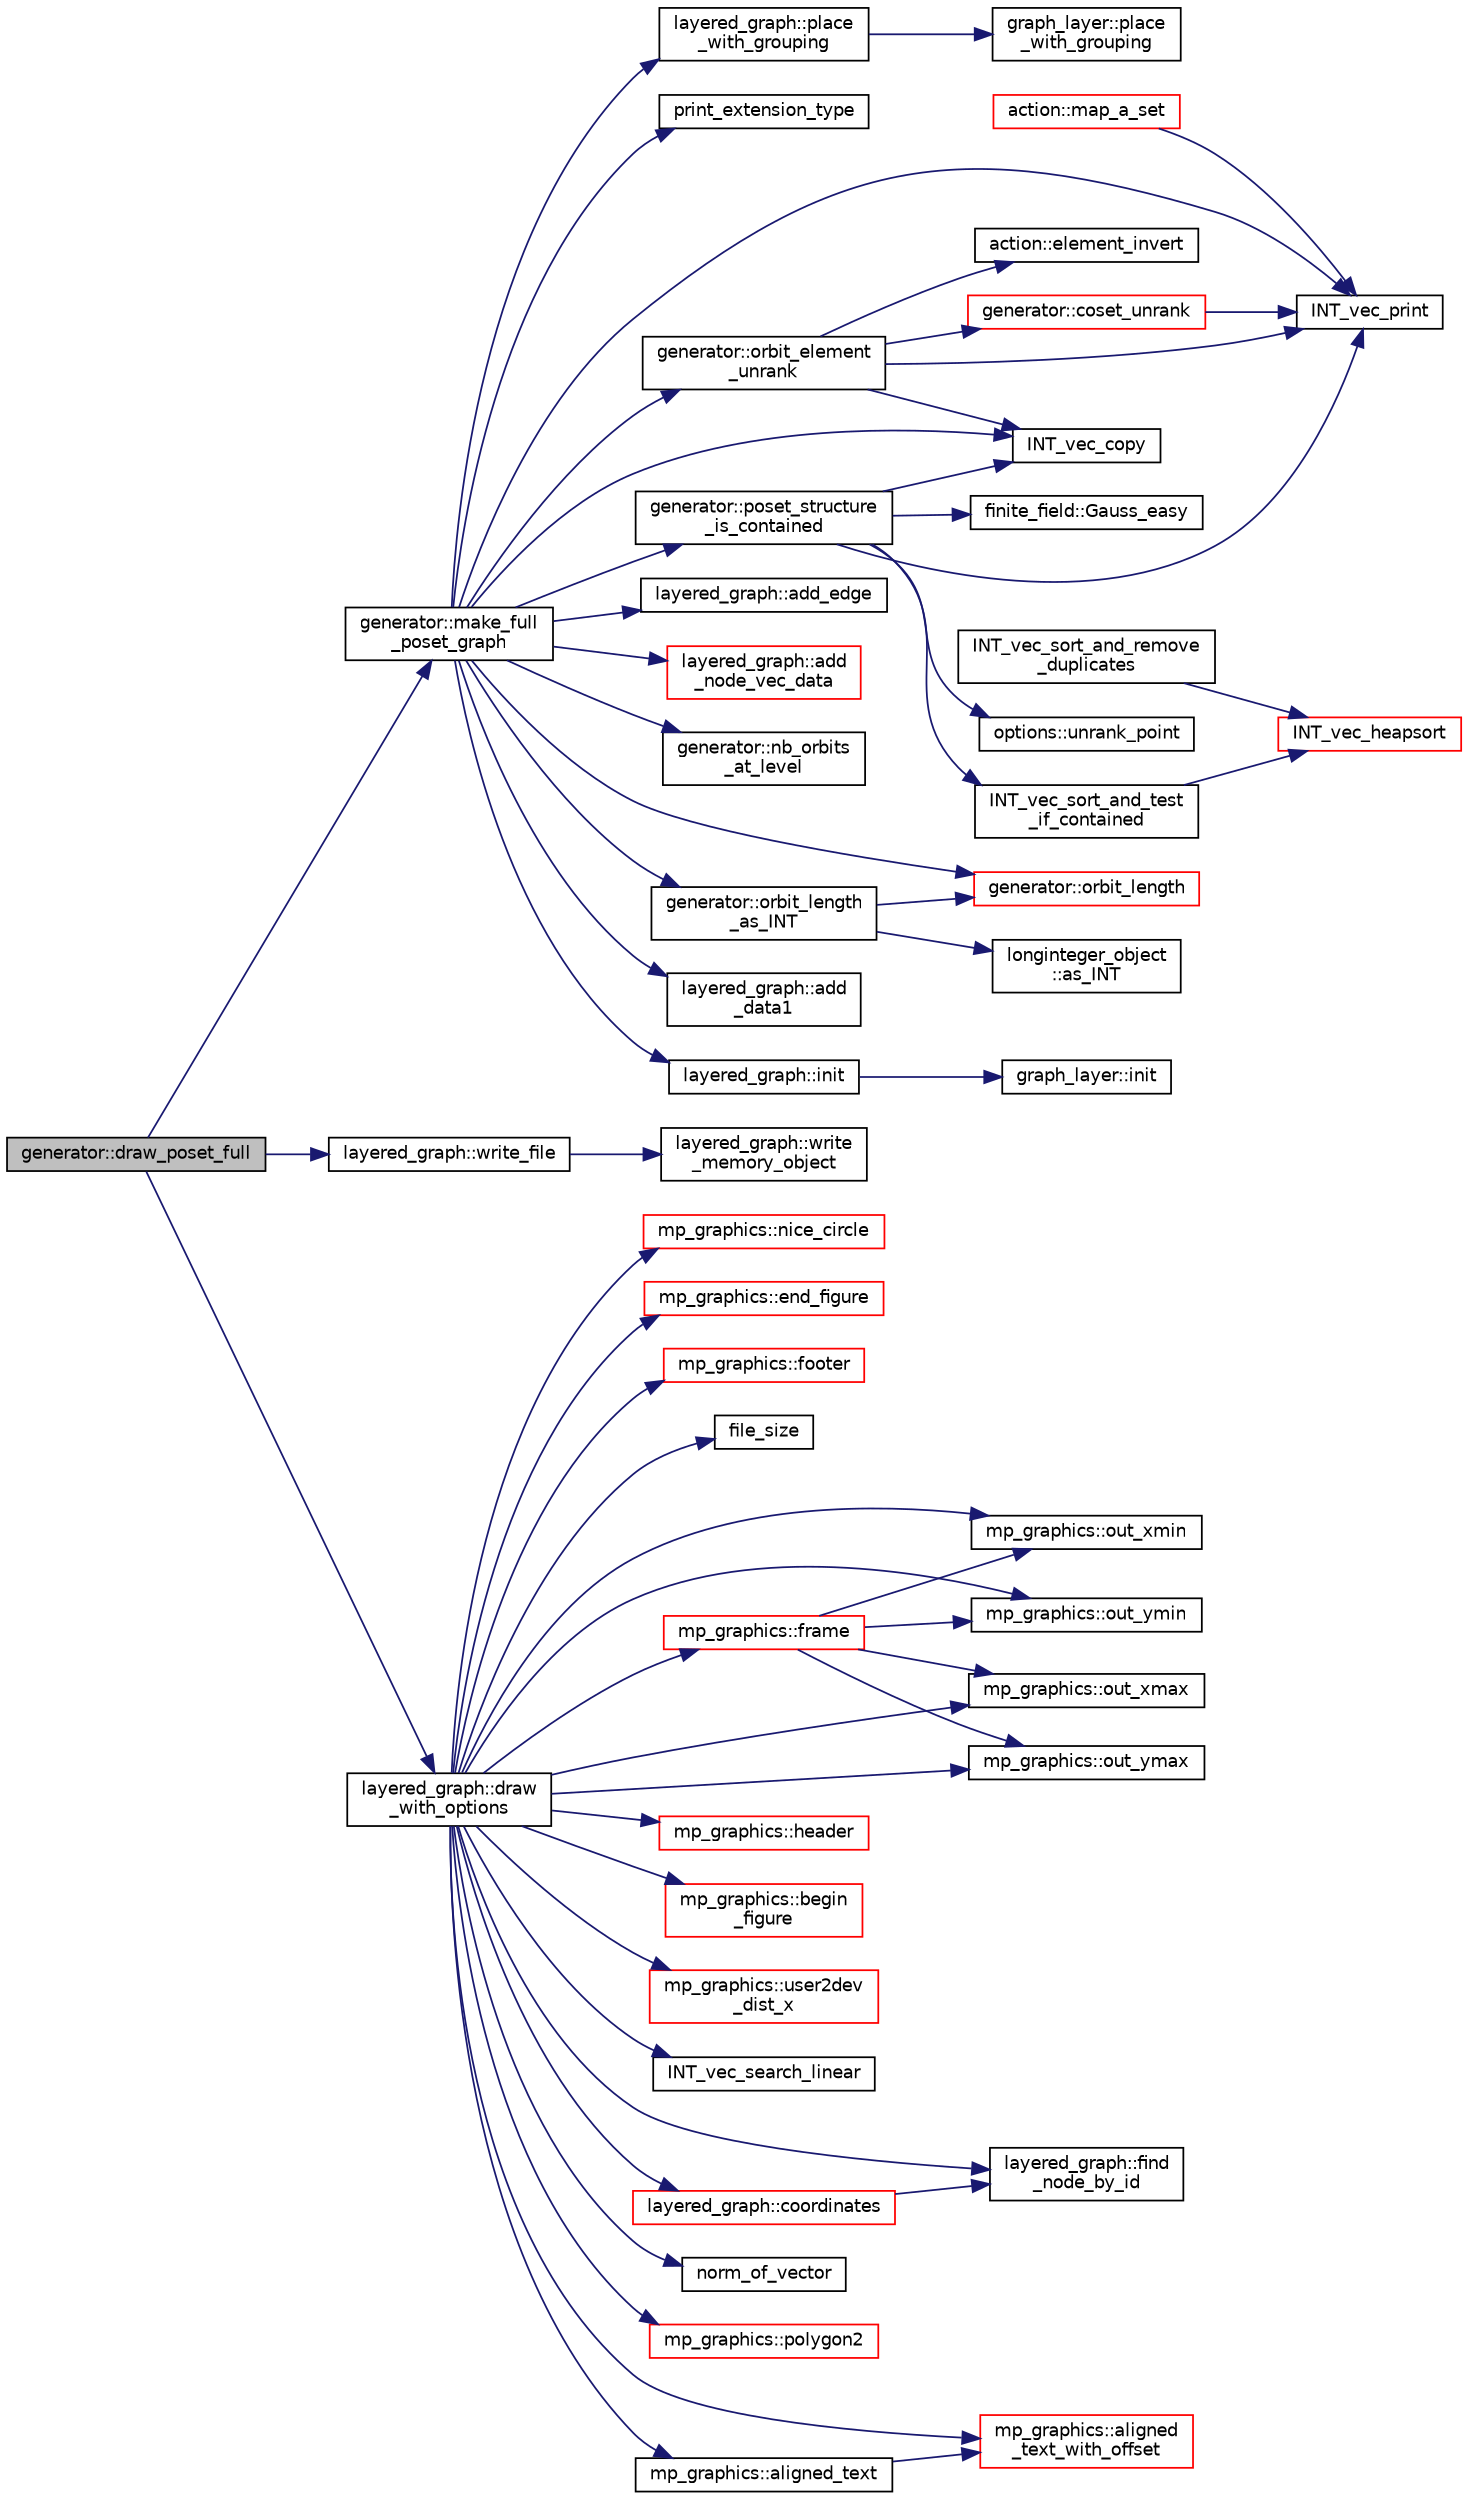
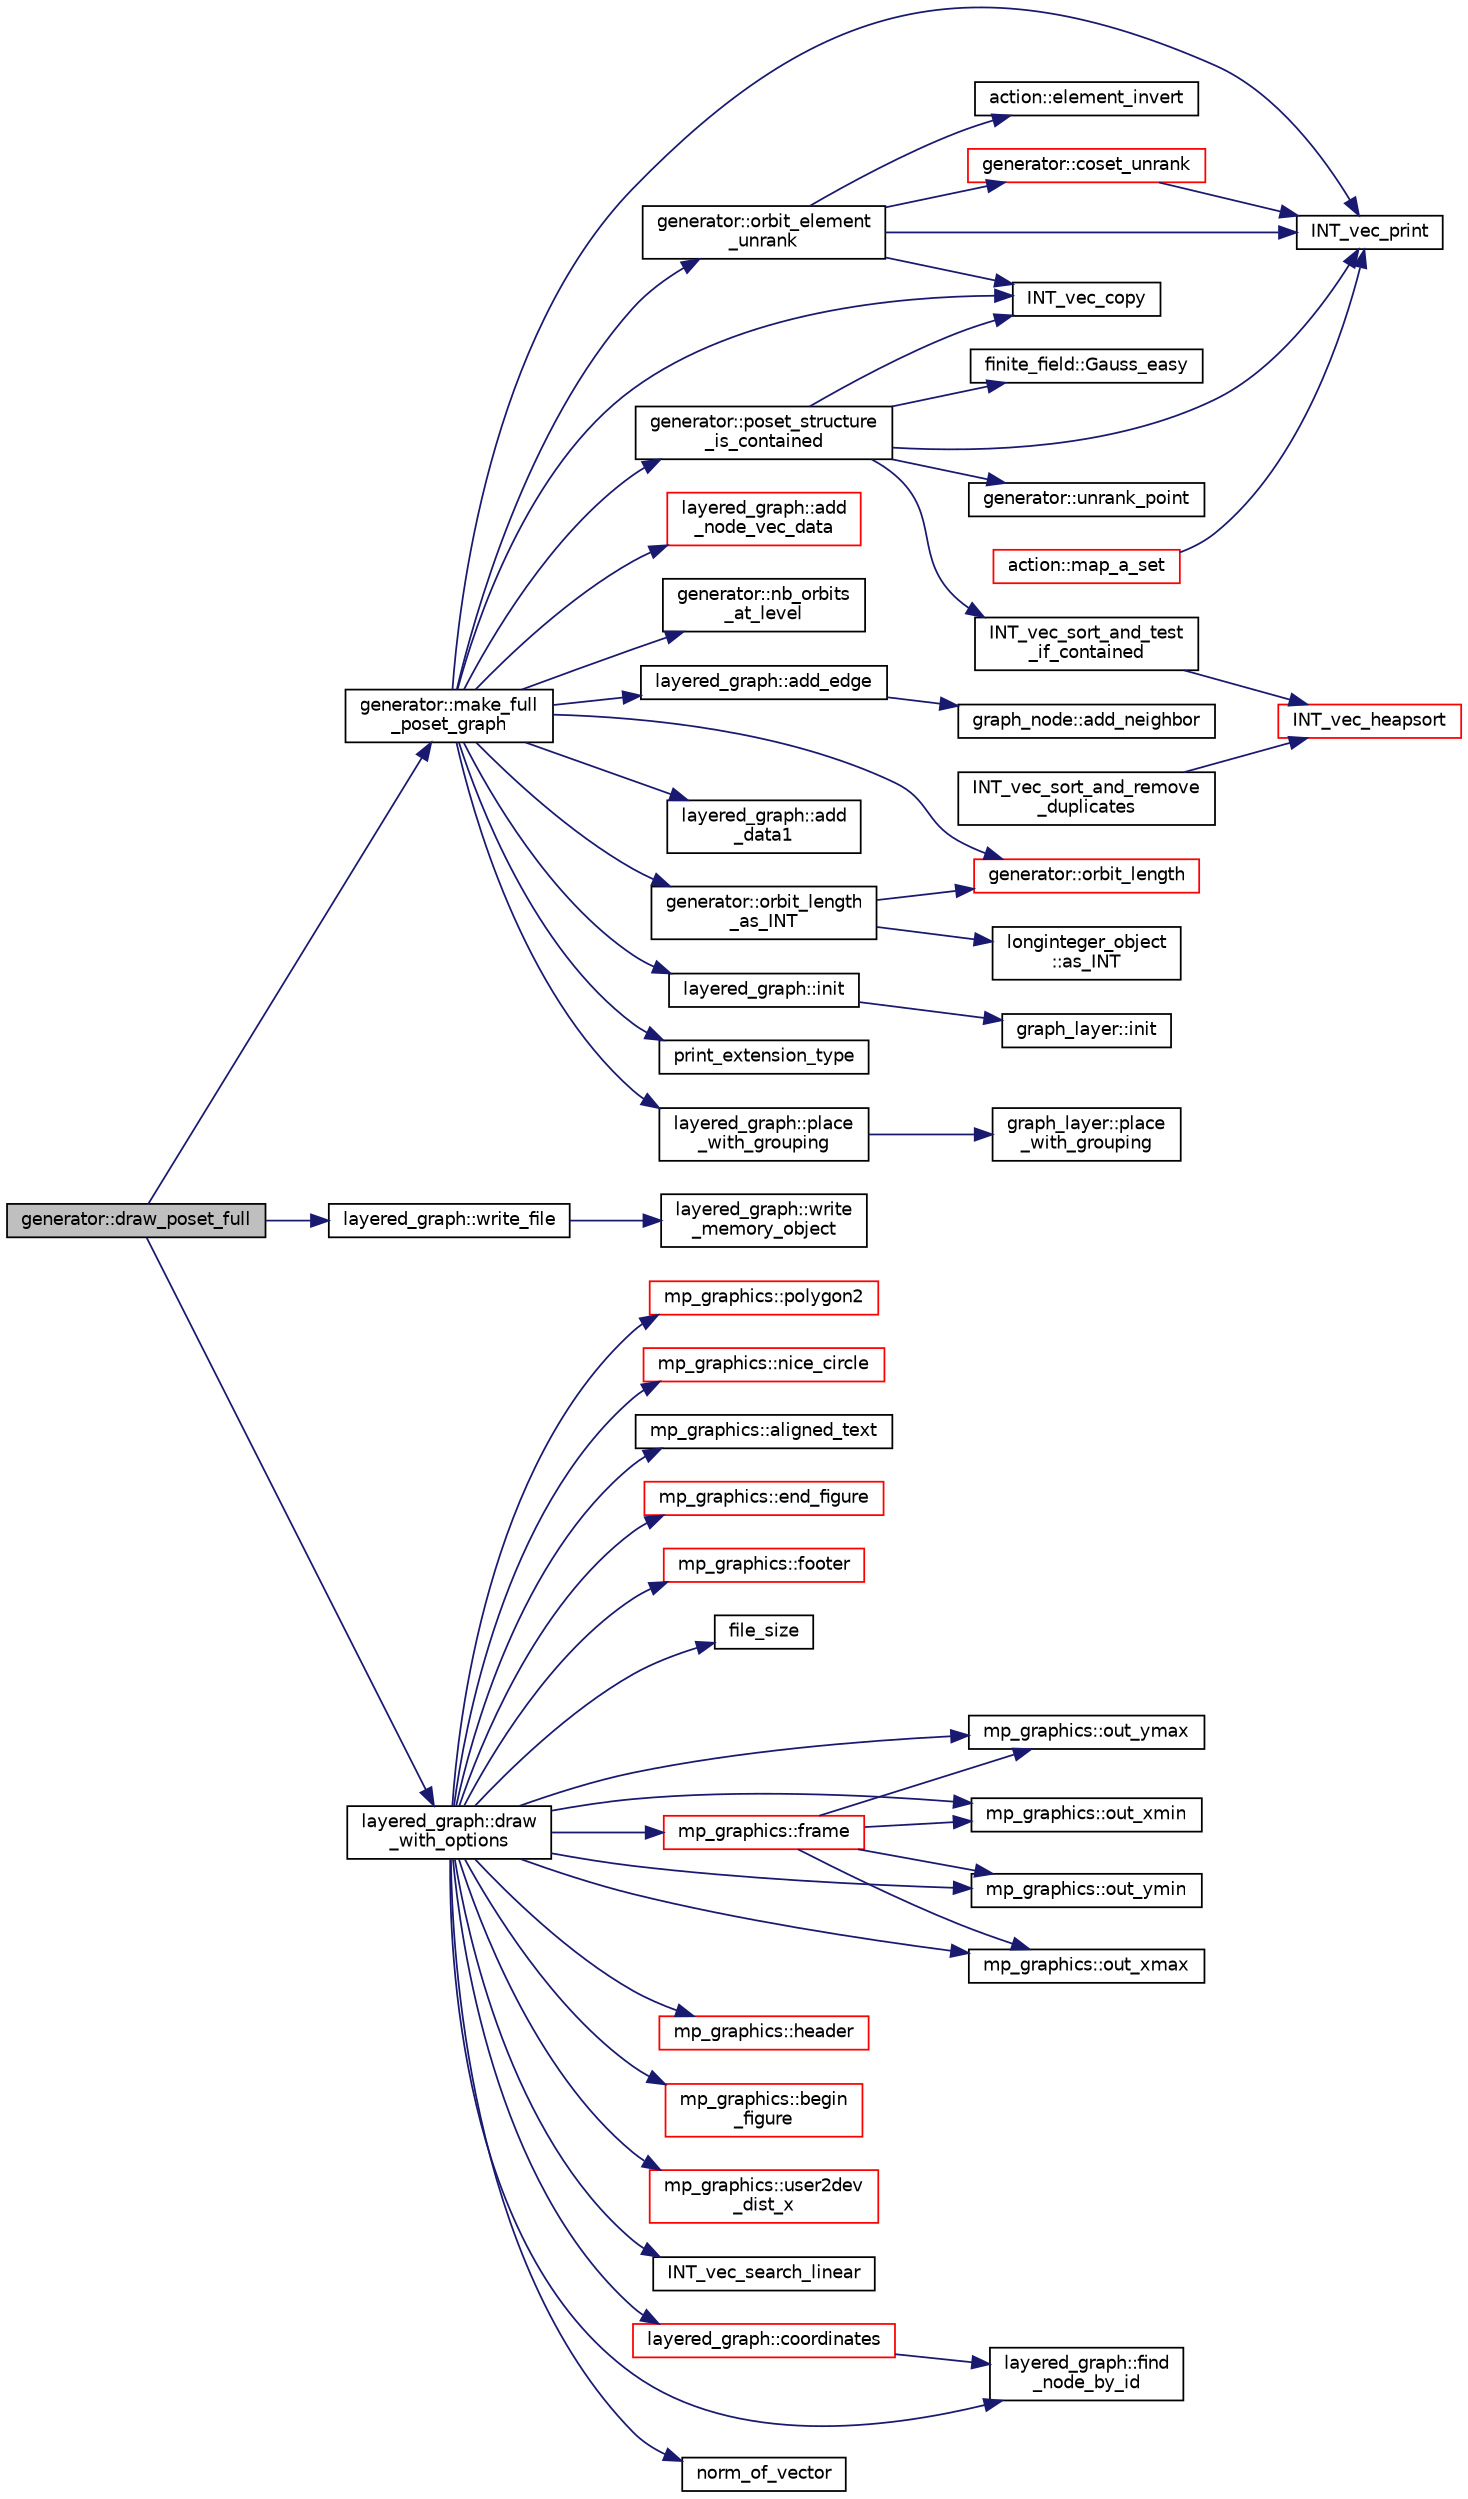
node "graph_node::add_neighbor": added
node "options::unrank_point": label "options::unrank_point" -> "generator::unrank_point"
node "mp_graphics::aligned _text_with_offset": removed
